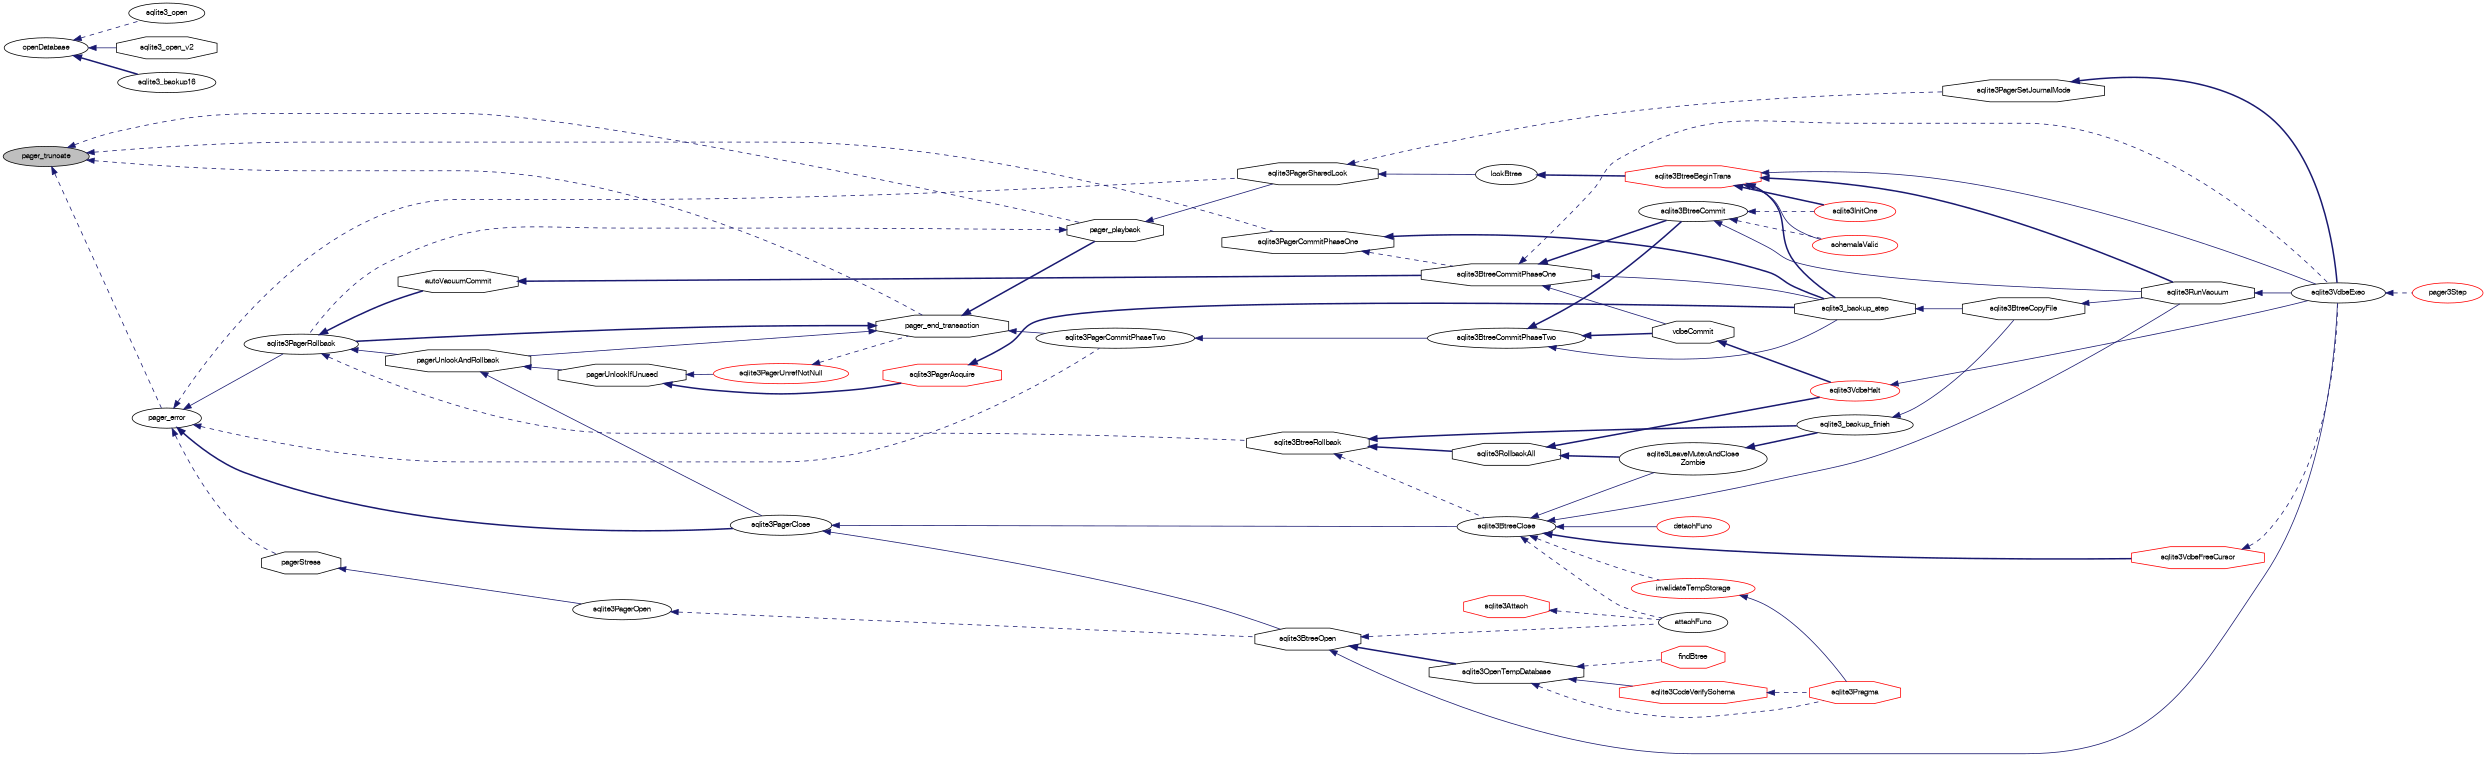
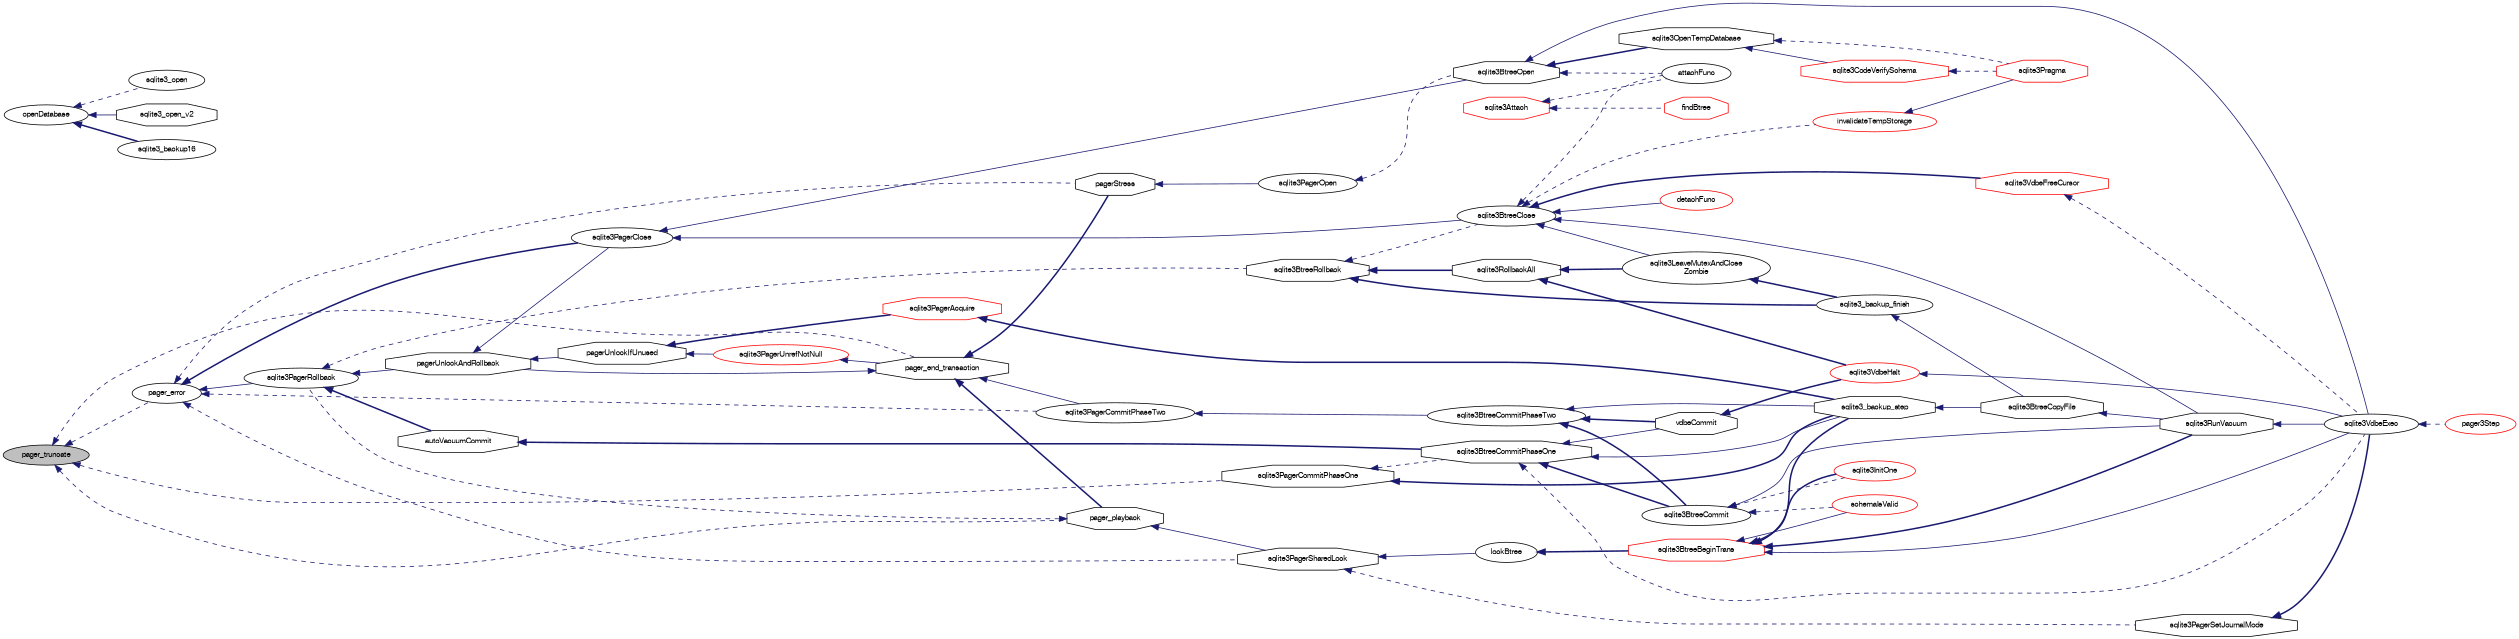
edge "sqlite3PagerRollback" -> "pager_end_transaction": now "pagerStress" -> "pager_end_transaction"
edge "pager_end_transaction" -> "sqlite3PagerUnrefNotNull": style dashed -> solid
edge "findBtree" -> "sqlite3OpenTempDatabase": now "findBtree" -> "sqlite3Attach"
